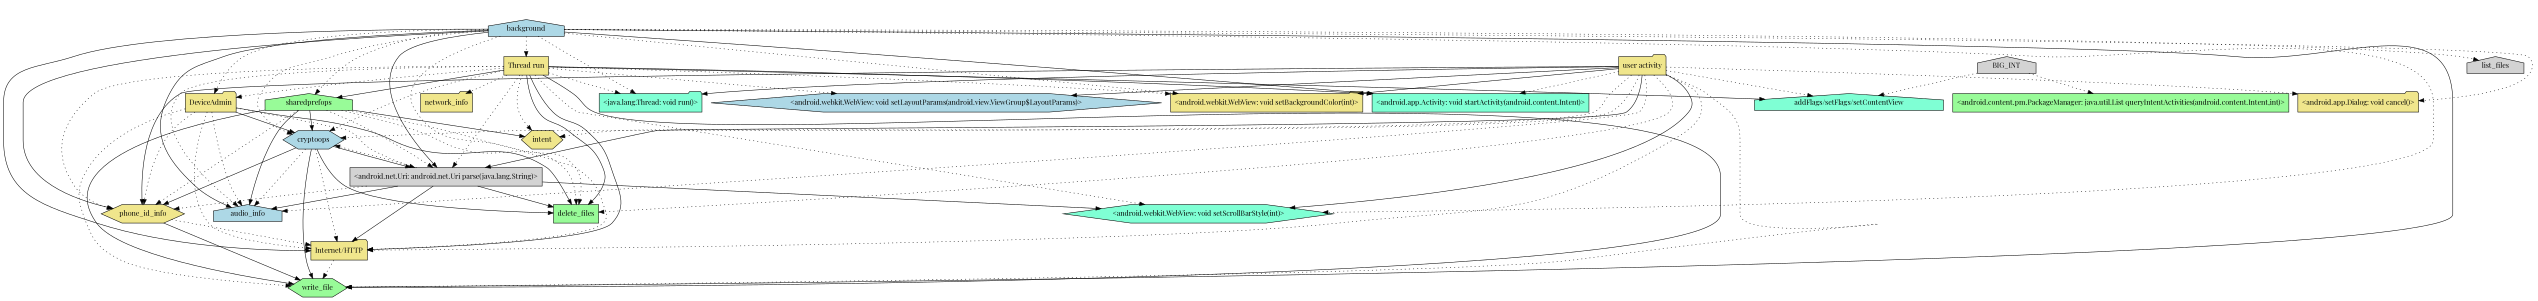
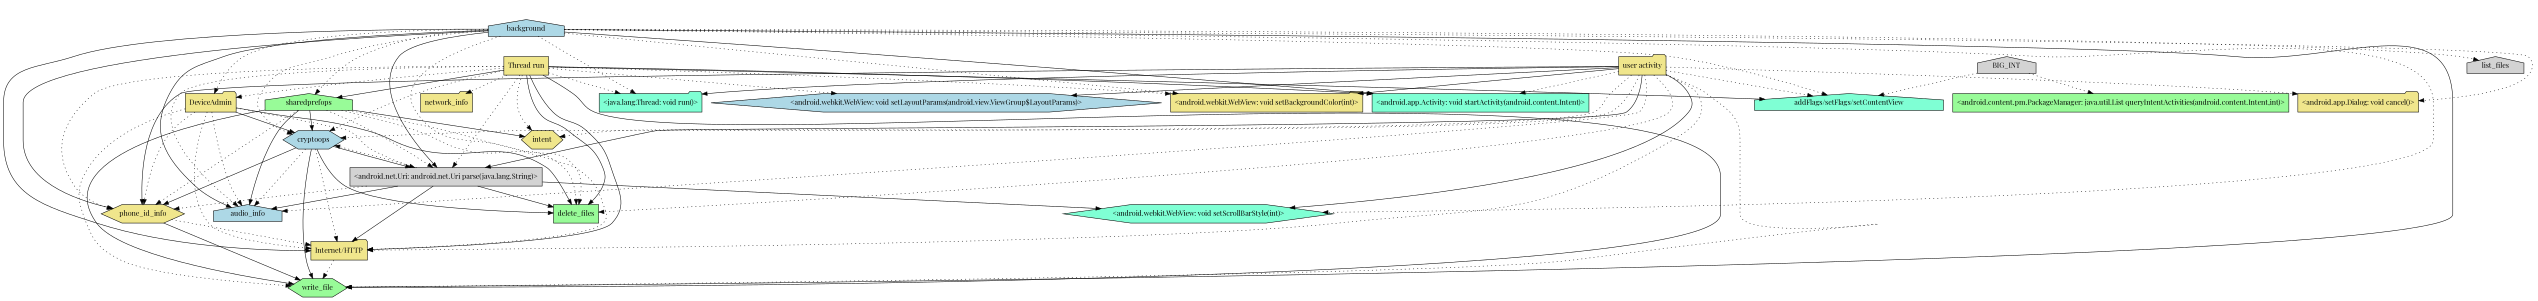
edge "background" -> "Thread run": now "background" -> "addFlags/setFlags/setContentView"
edge "Thread run" -> "<android.webkit.WebView: void setScrollBarStyle(int)>": removed
